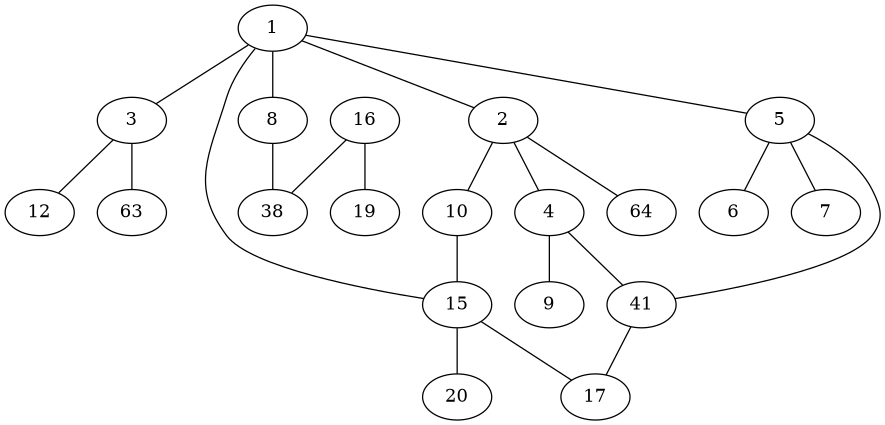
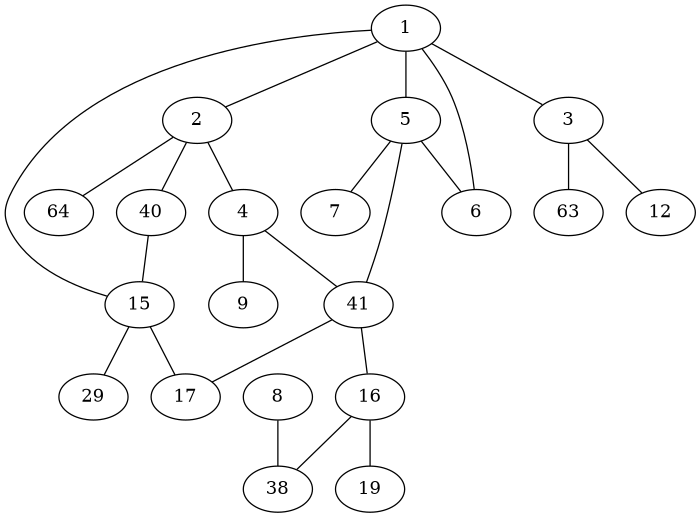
edge "1" -- "8": now "1" -- "6"
node "10": label "10" -> "40"
edge "41" -- "16": added
node "20": label "20" -> "29"
